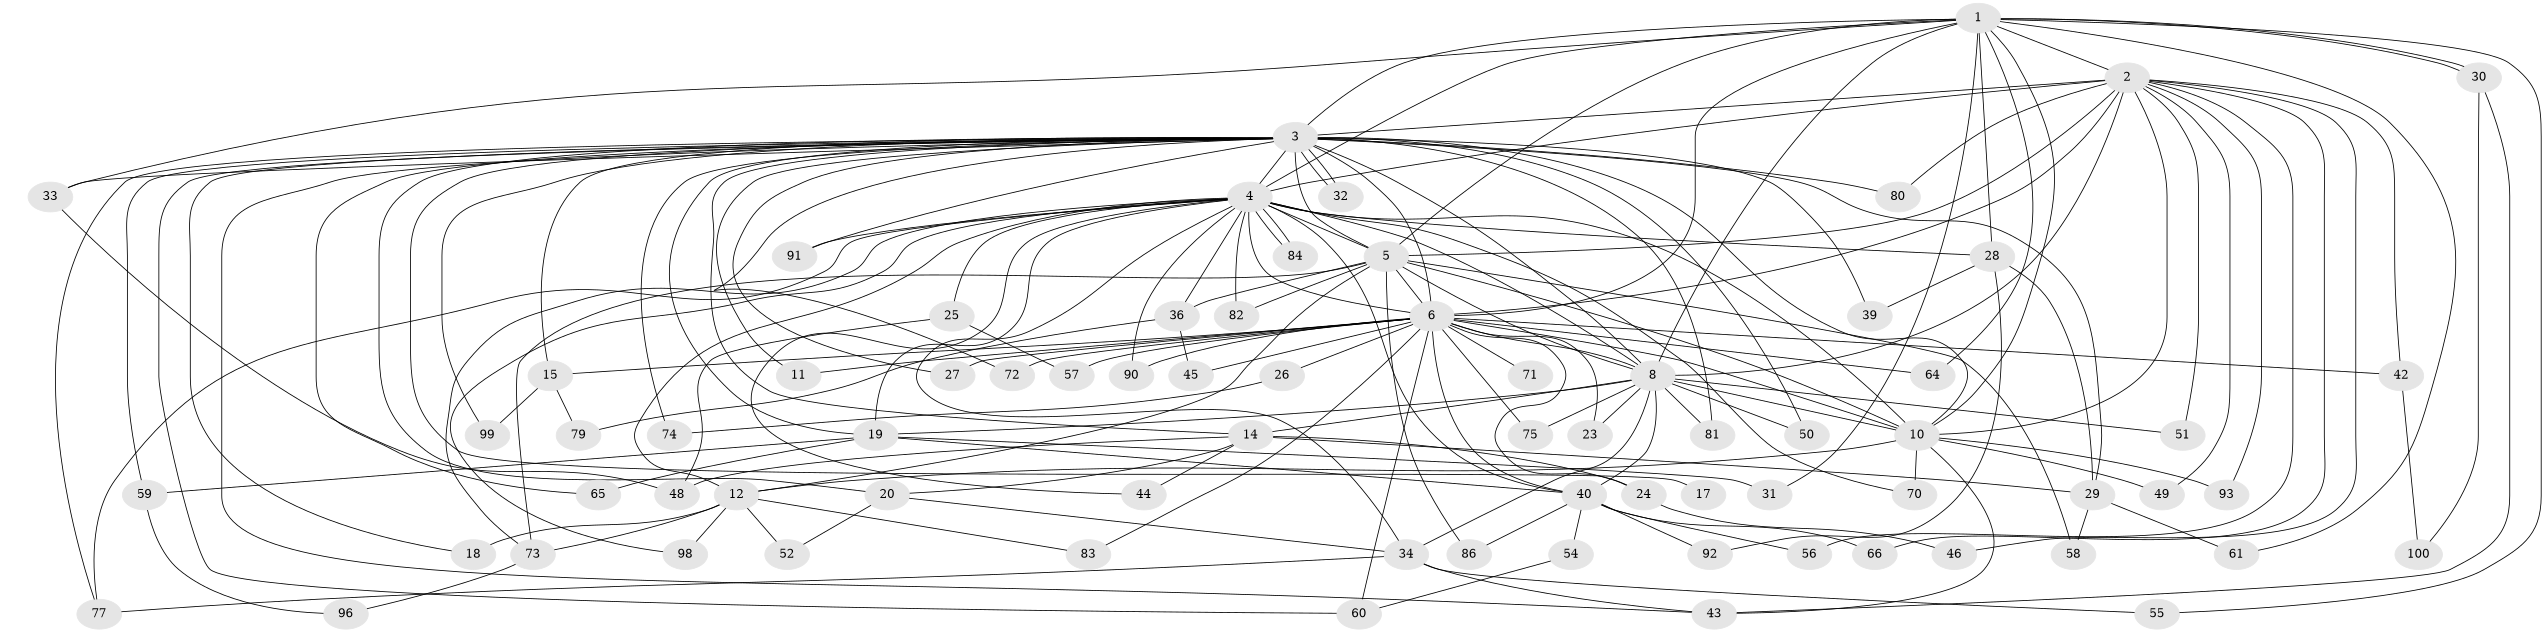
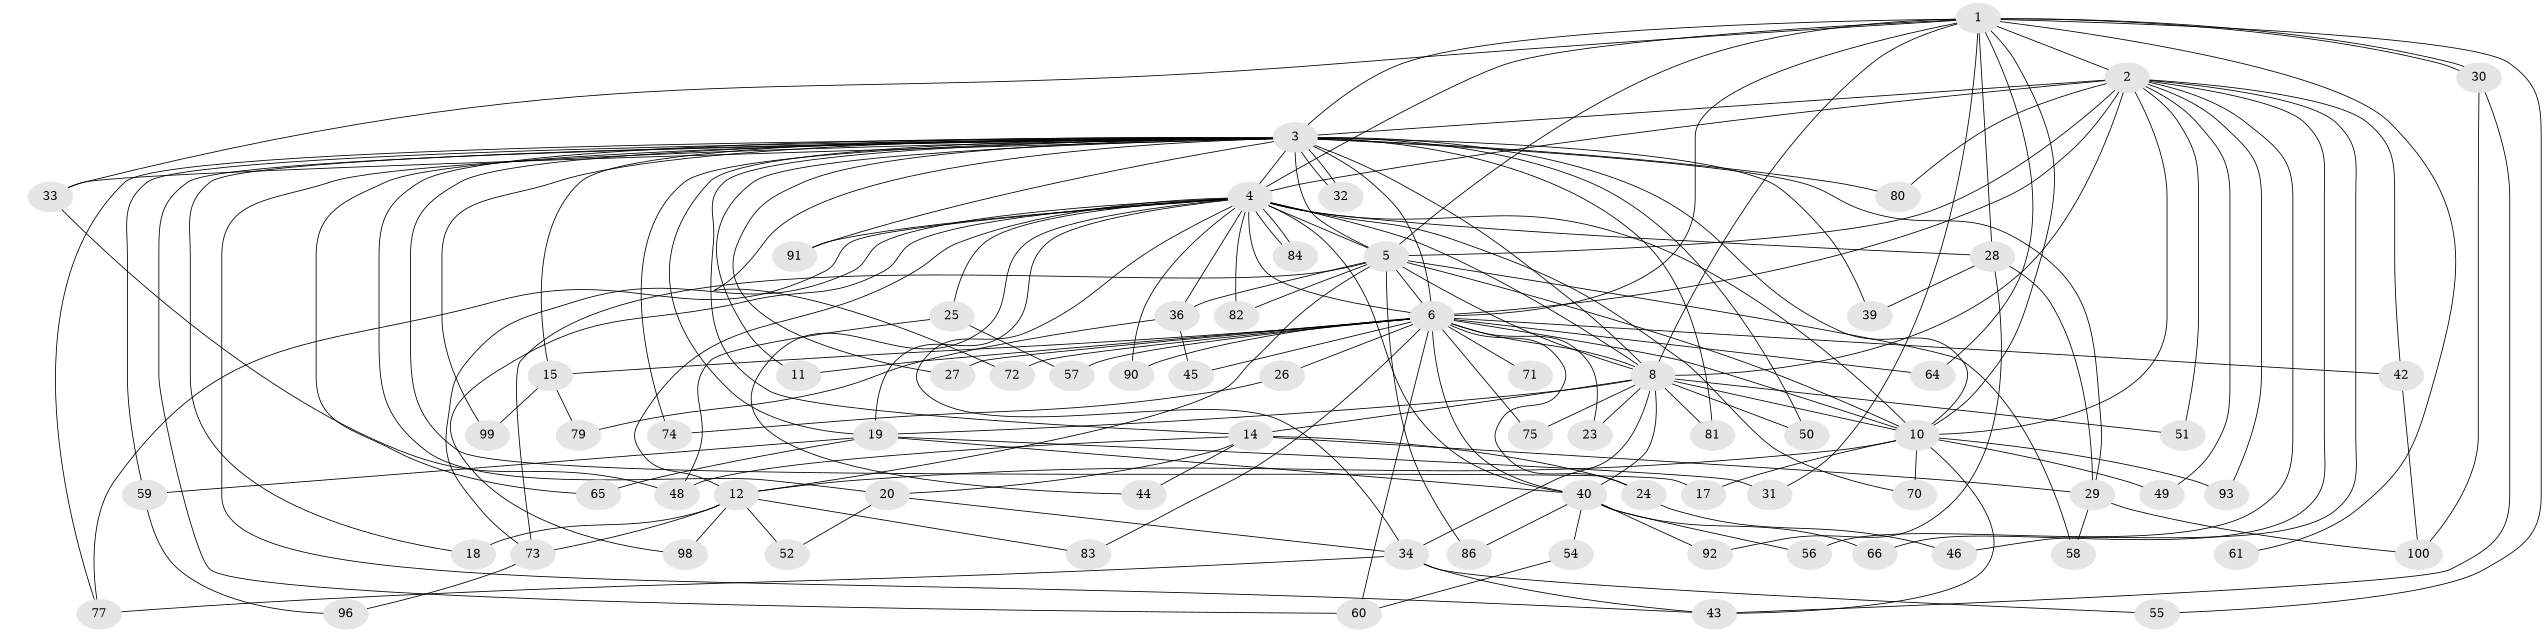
edge "10" -- "17": added
edge "29" -- "61": now "29" -- "100"
